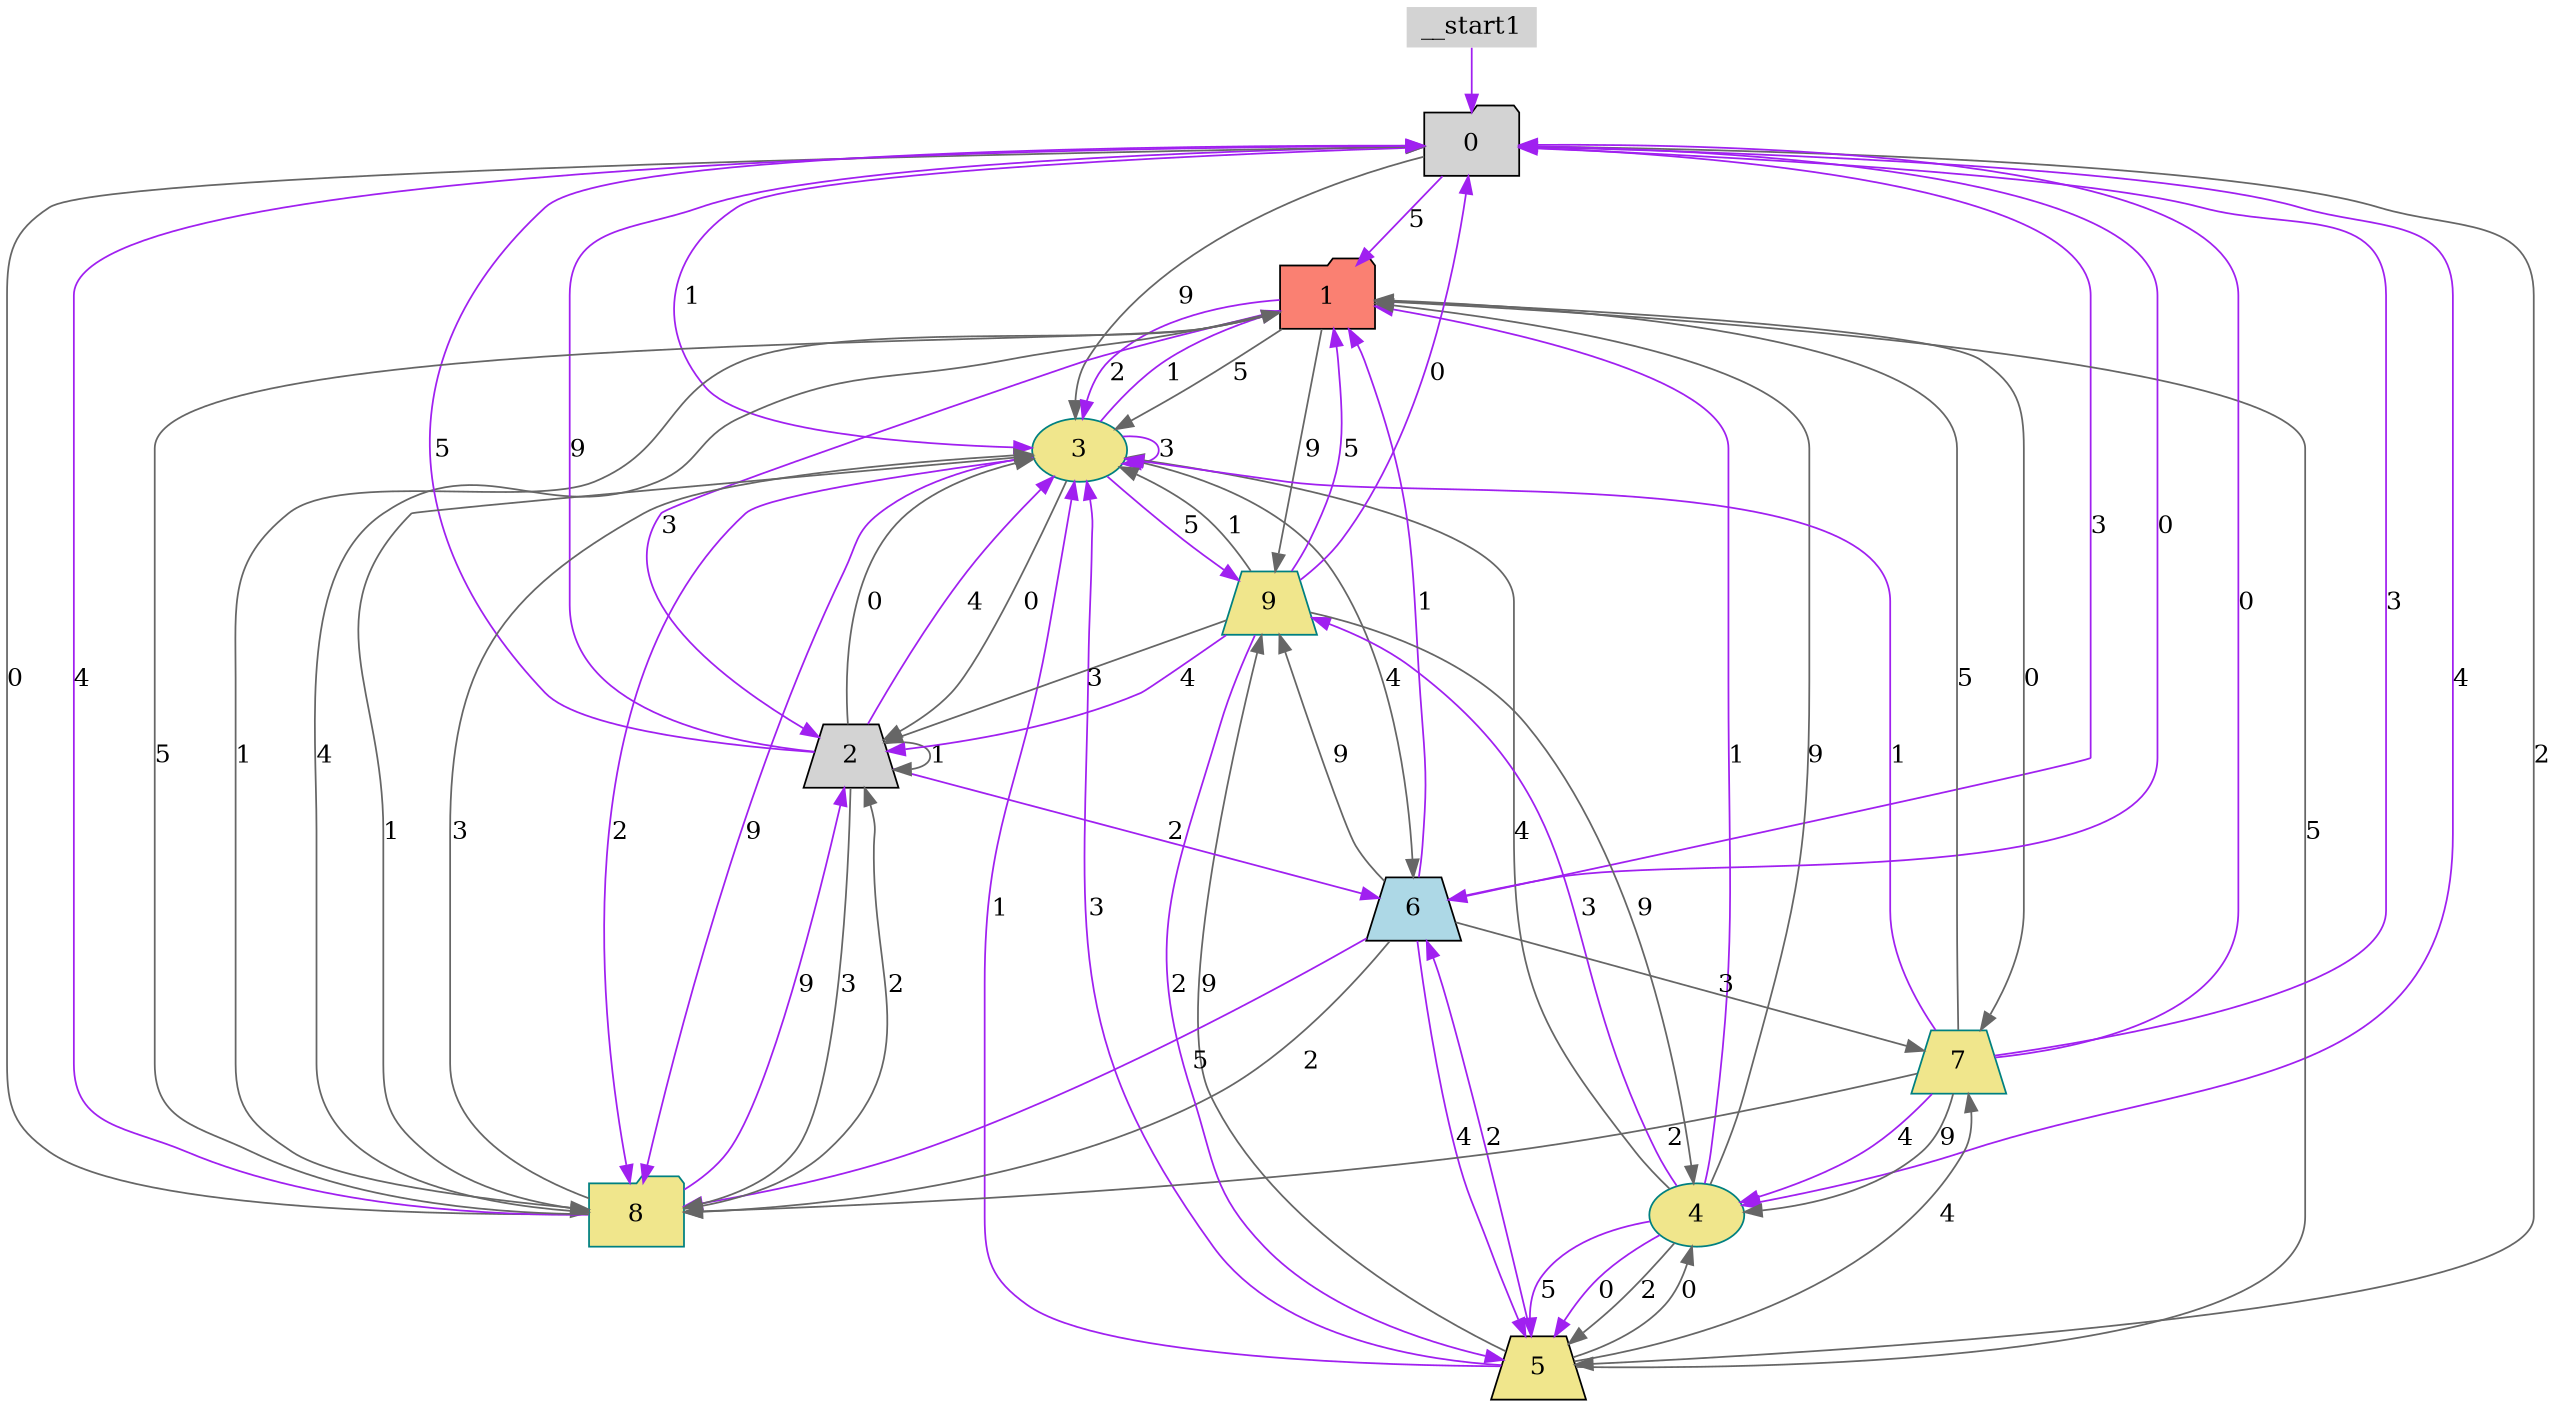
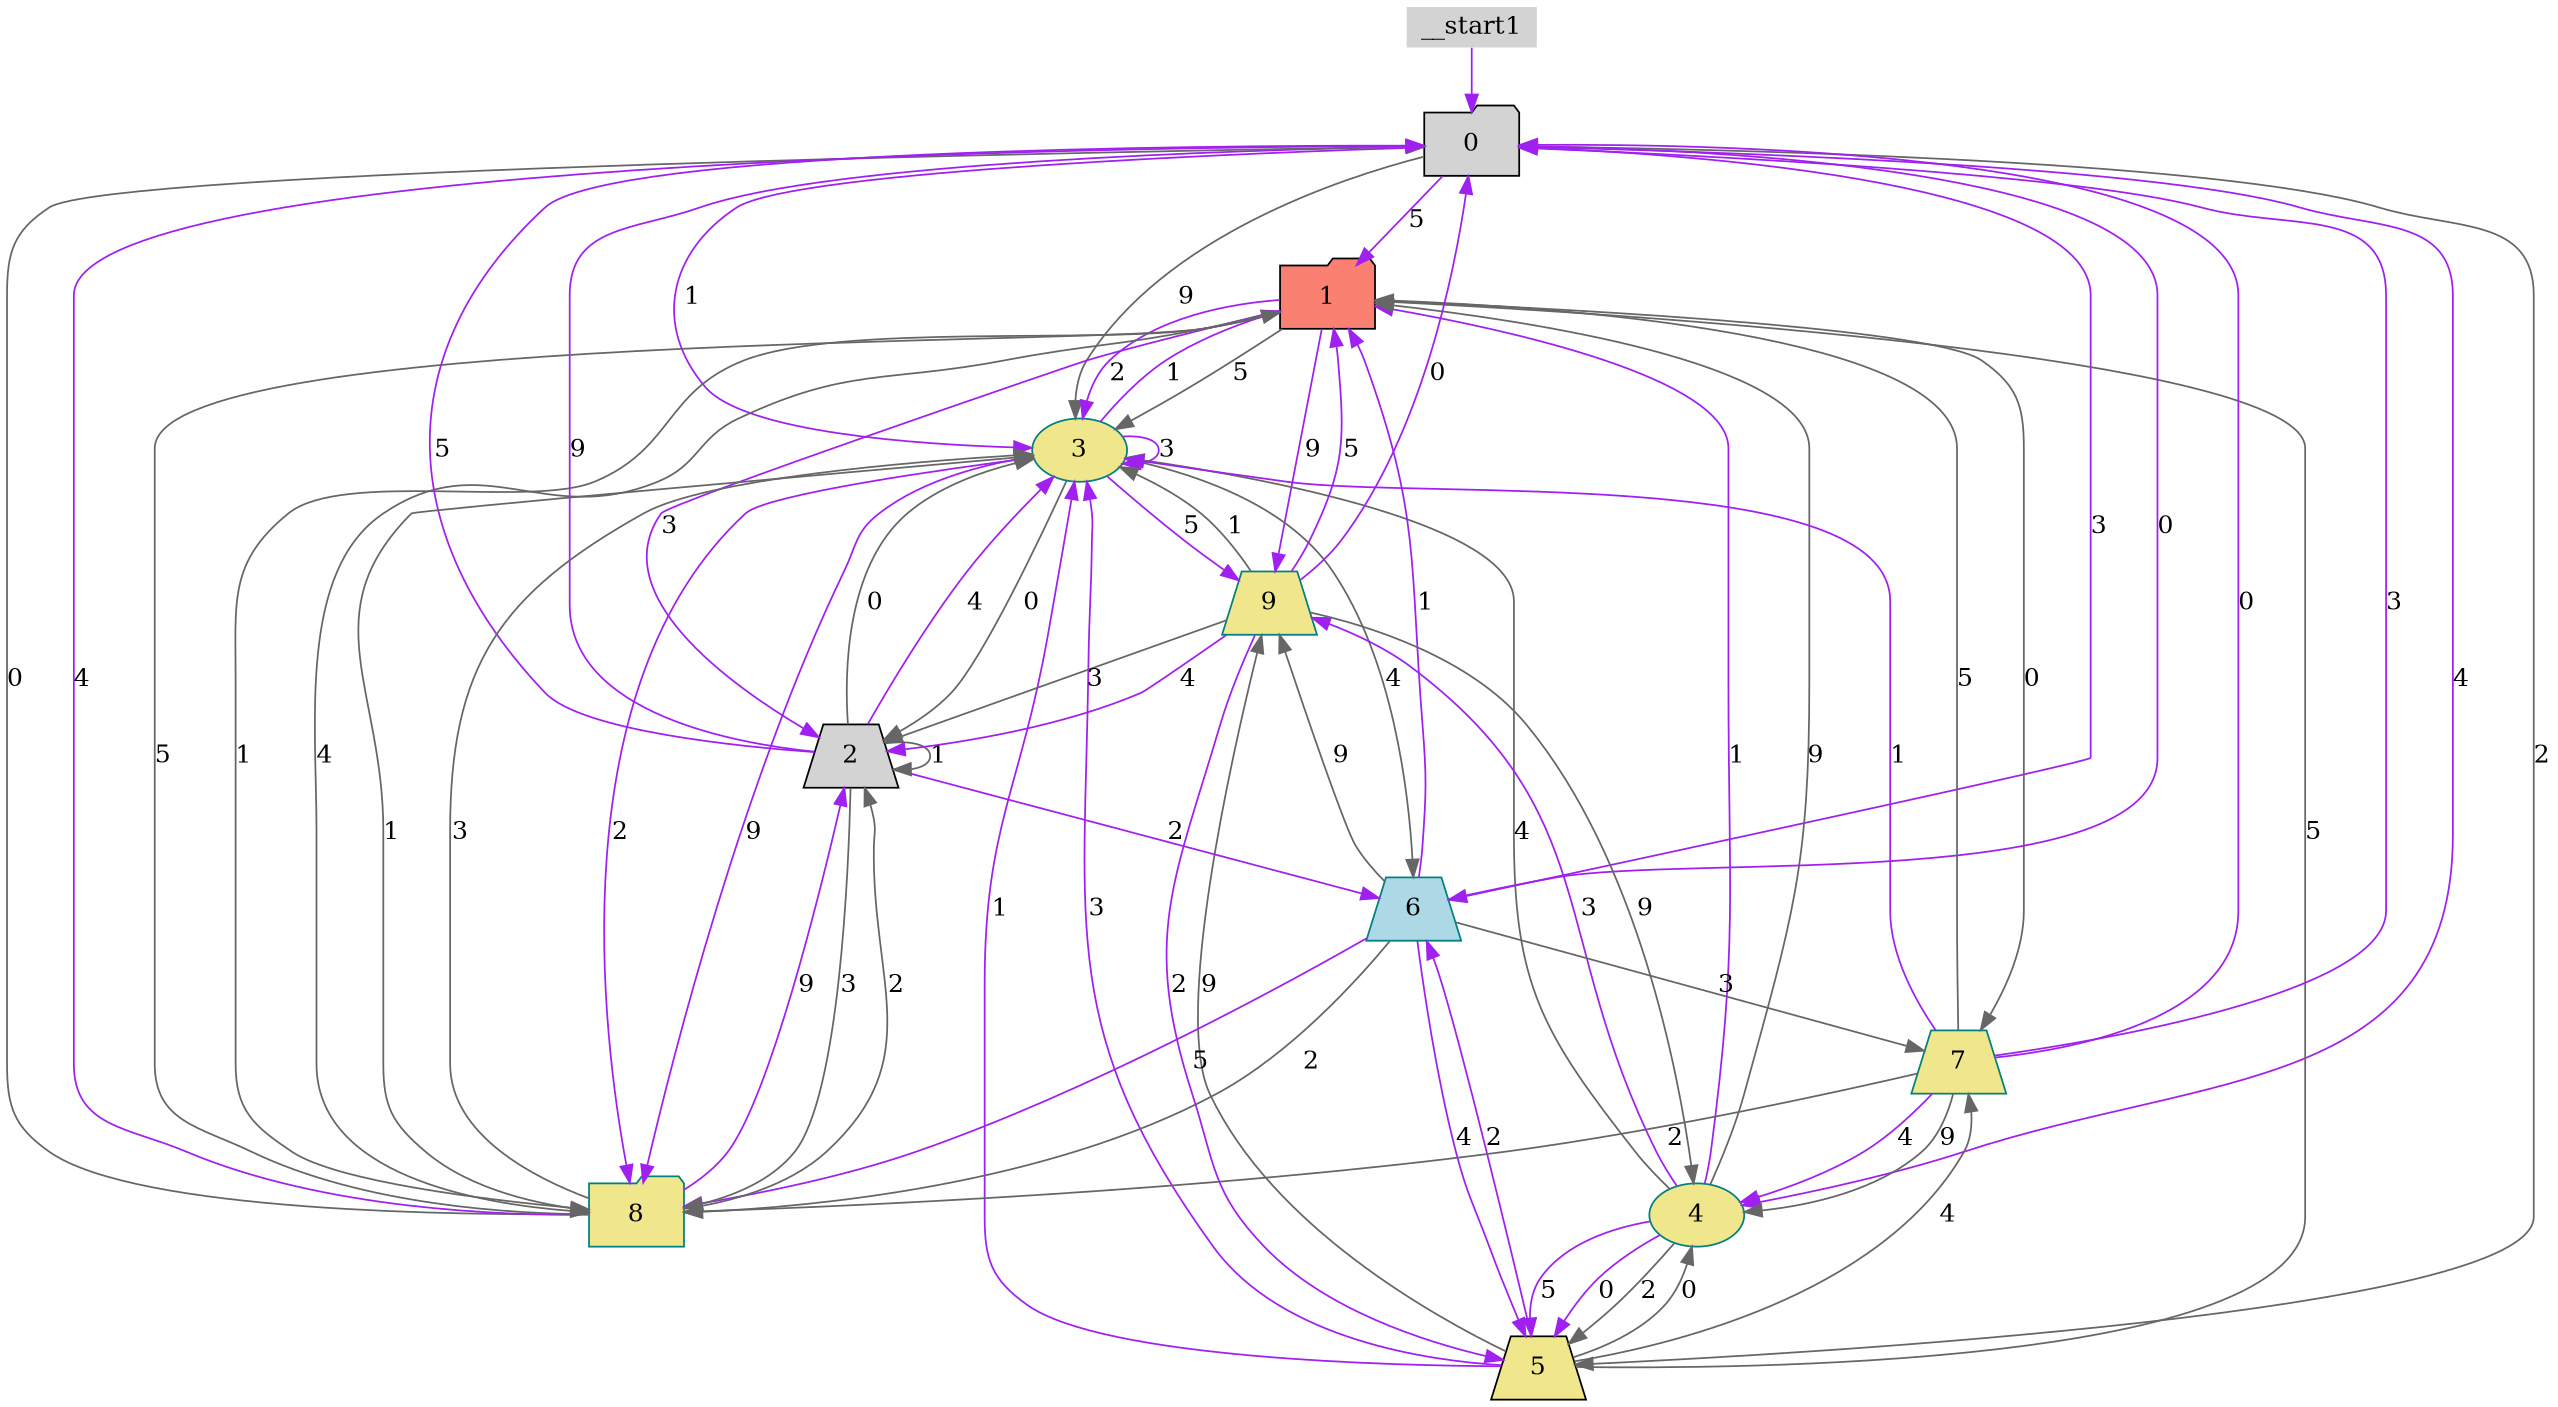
edge "1" -> "9": color gray40 -> purple
node "6": color black -> teal
